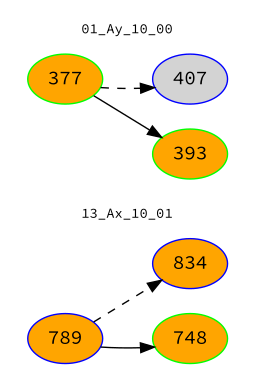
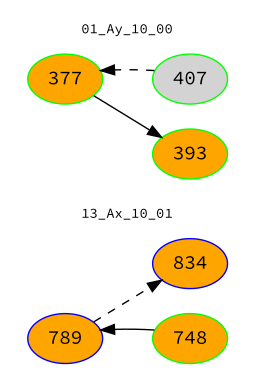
node "407": color blue -> green
edge "377" -> "407": reversed
edge "789" -> "748": reversed
